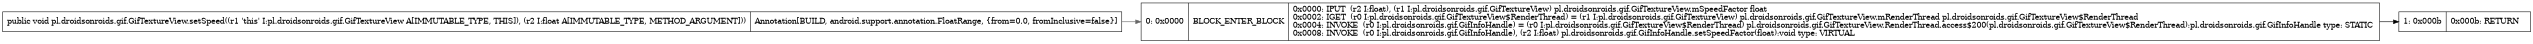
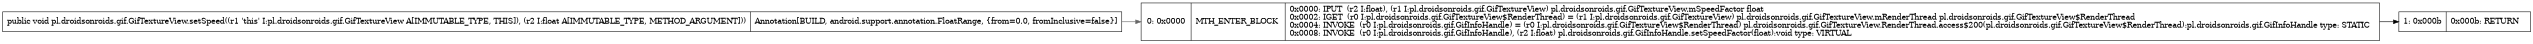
node "0: 0x0000": text "BLOCK_ENTER_BLOCK" -> "MTH_ENTER_BLOCK"
